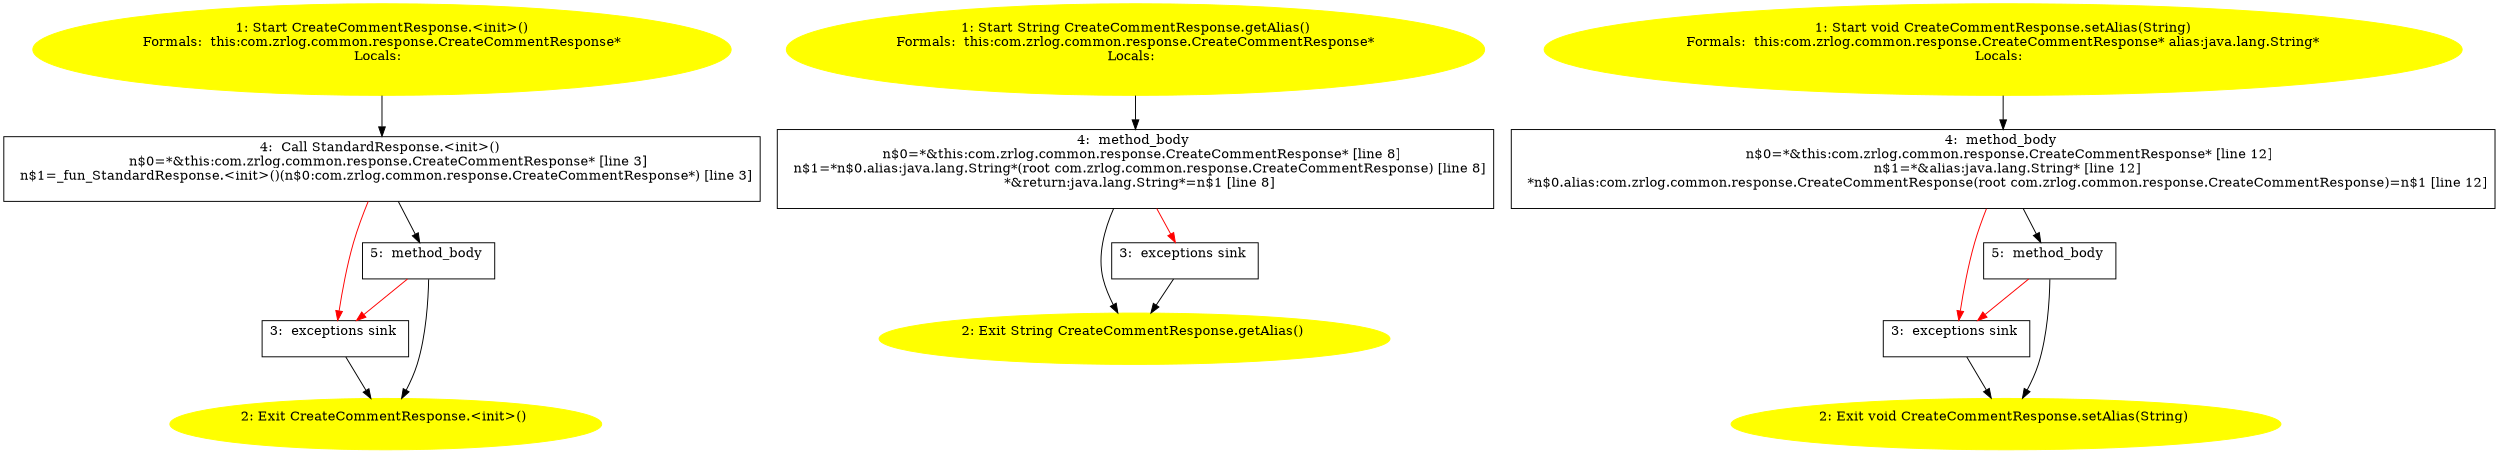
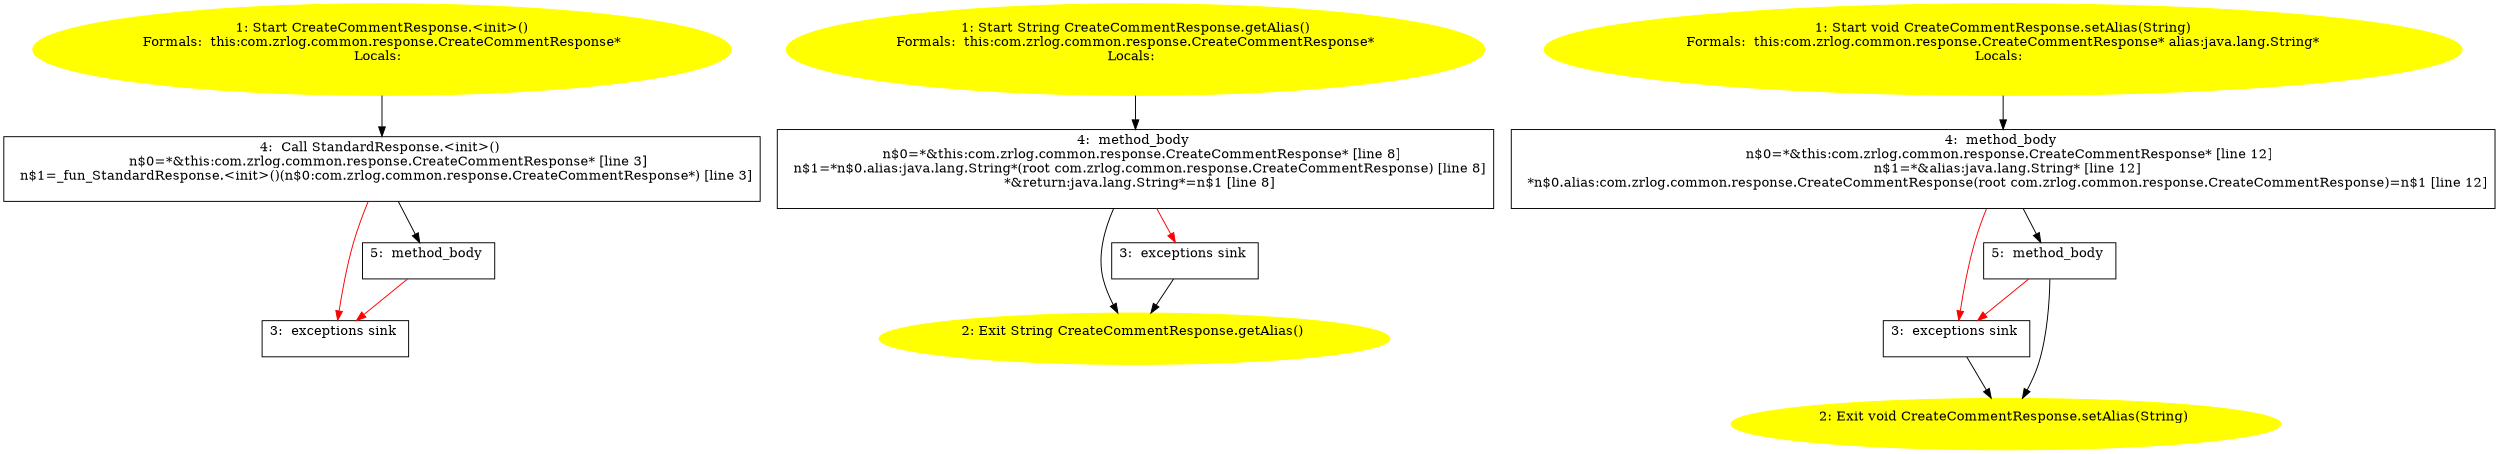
node "2: Exit CreateCommentResponse.<init>()": removed
